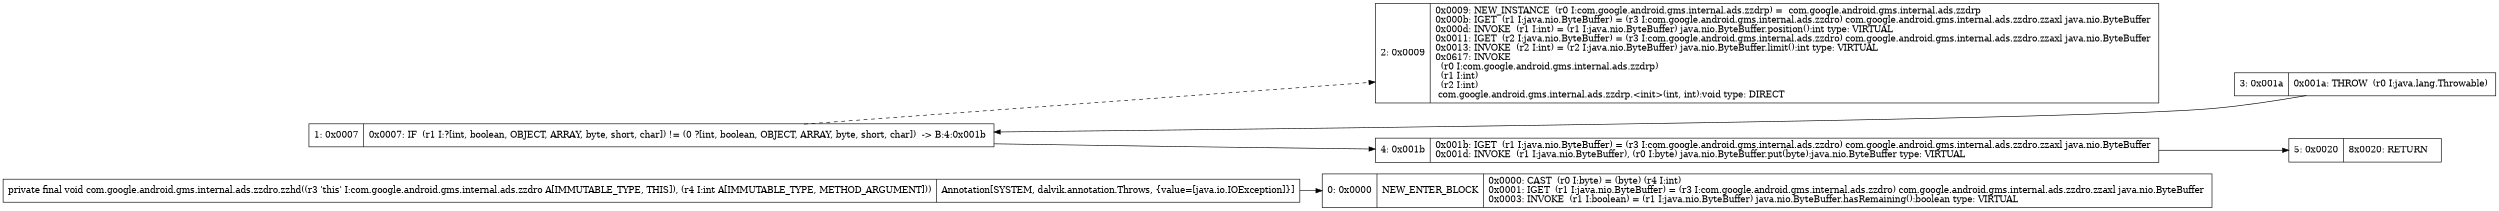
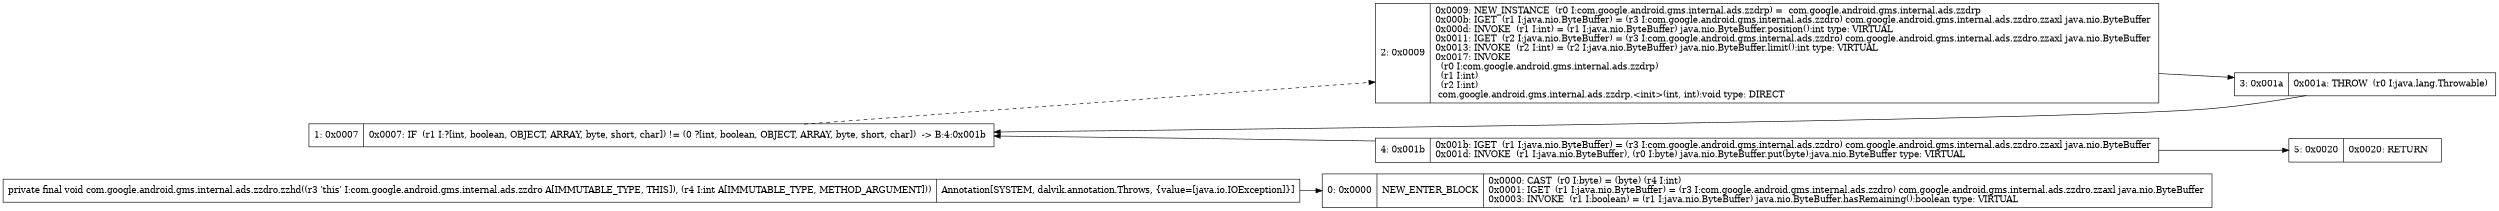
node "2: 0x0009": text "0x0617: INVOKE" -> "0x0017: INVOKE"
edge "2: 0x0009" -> "3: 0x001a": added
edge "1: 0x0007" -> "4: 0x001b": reversed
node "5: 0x0020": text "8x0020: RETURN" -> "0x0020: RETURN"
